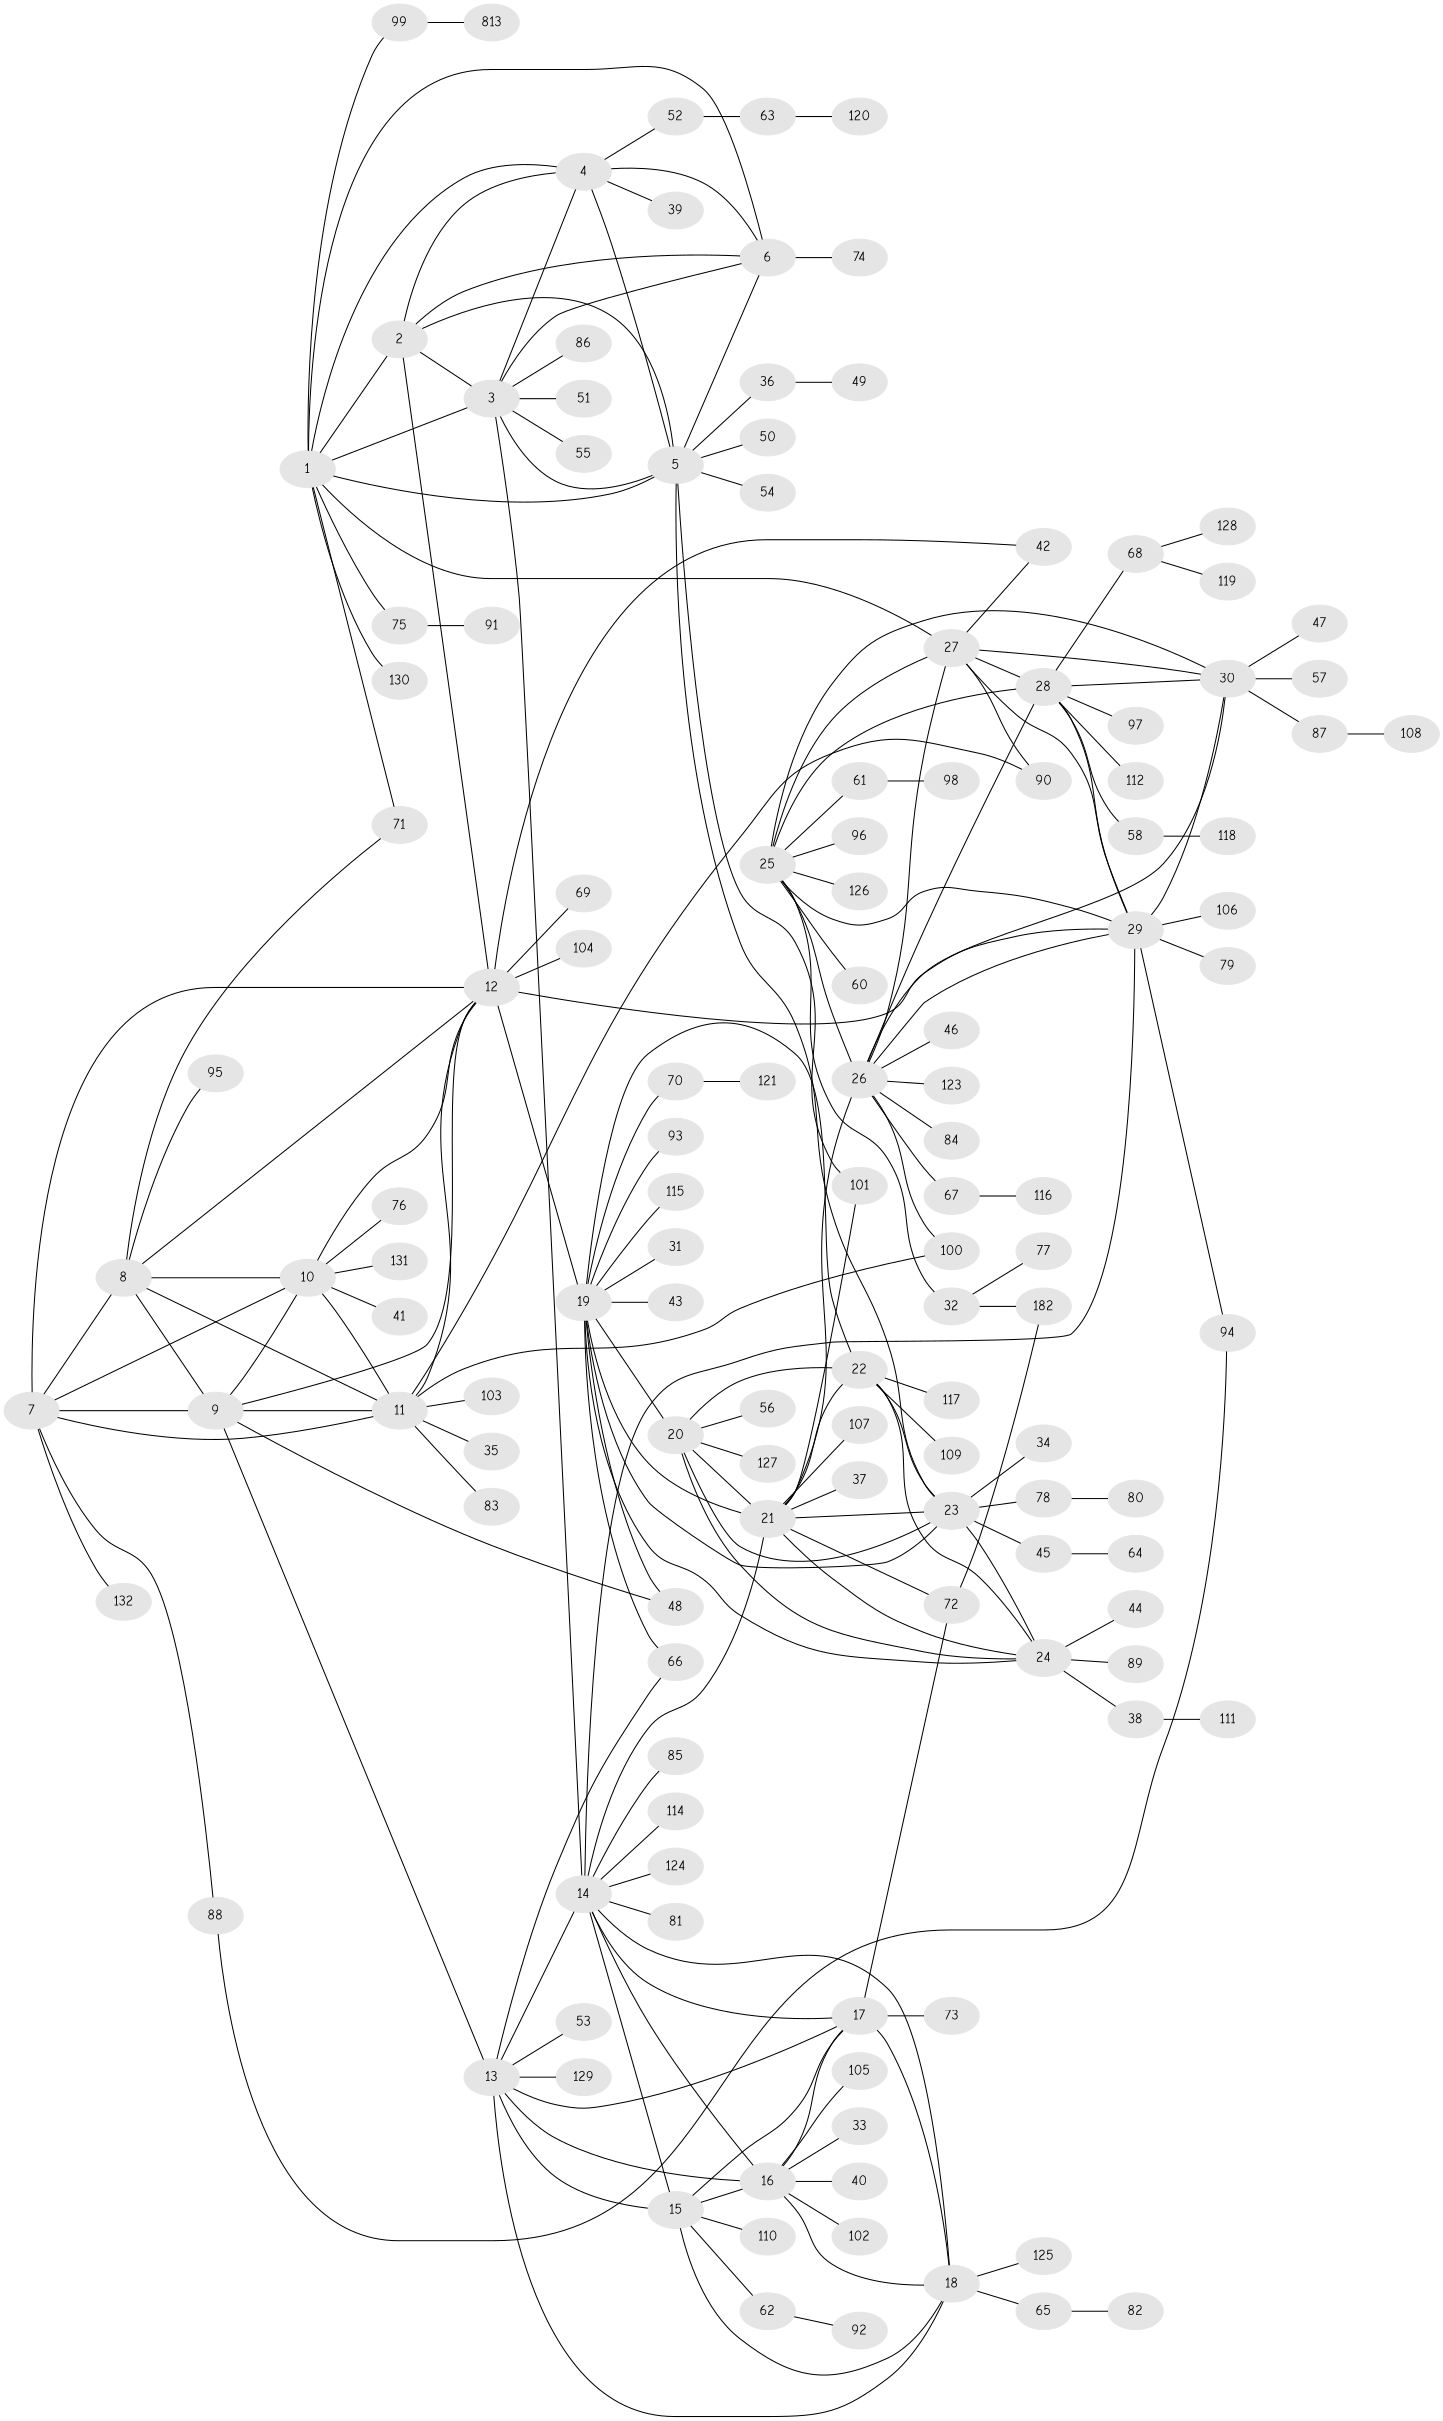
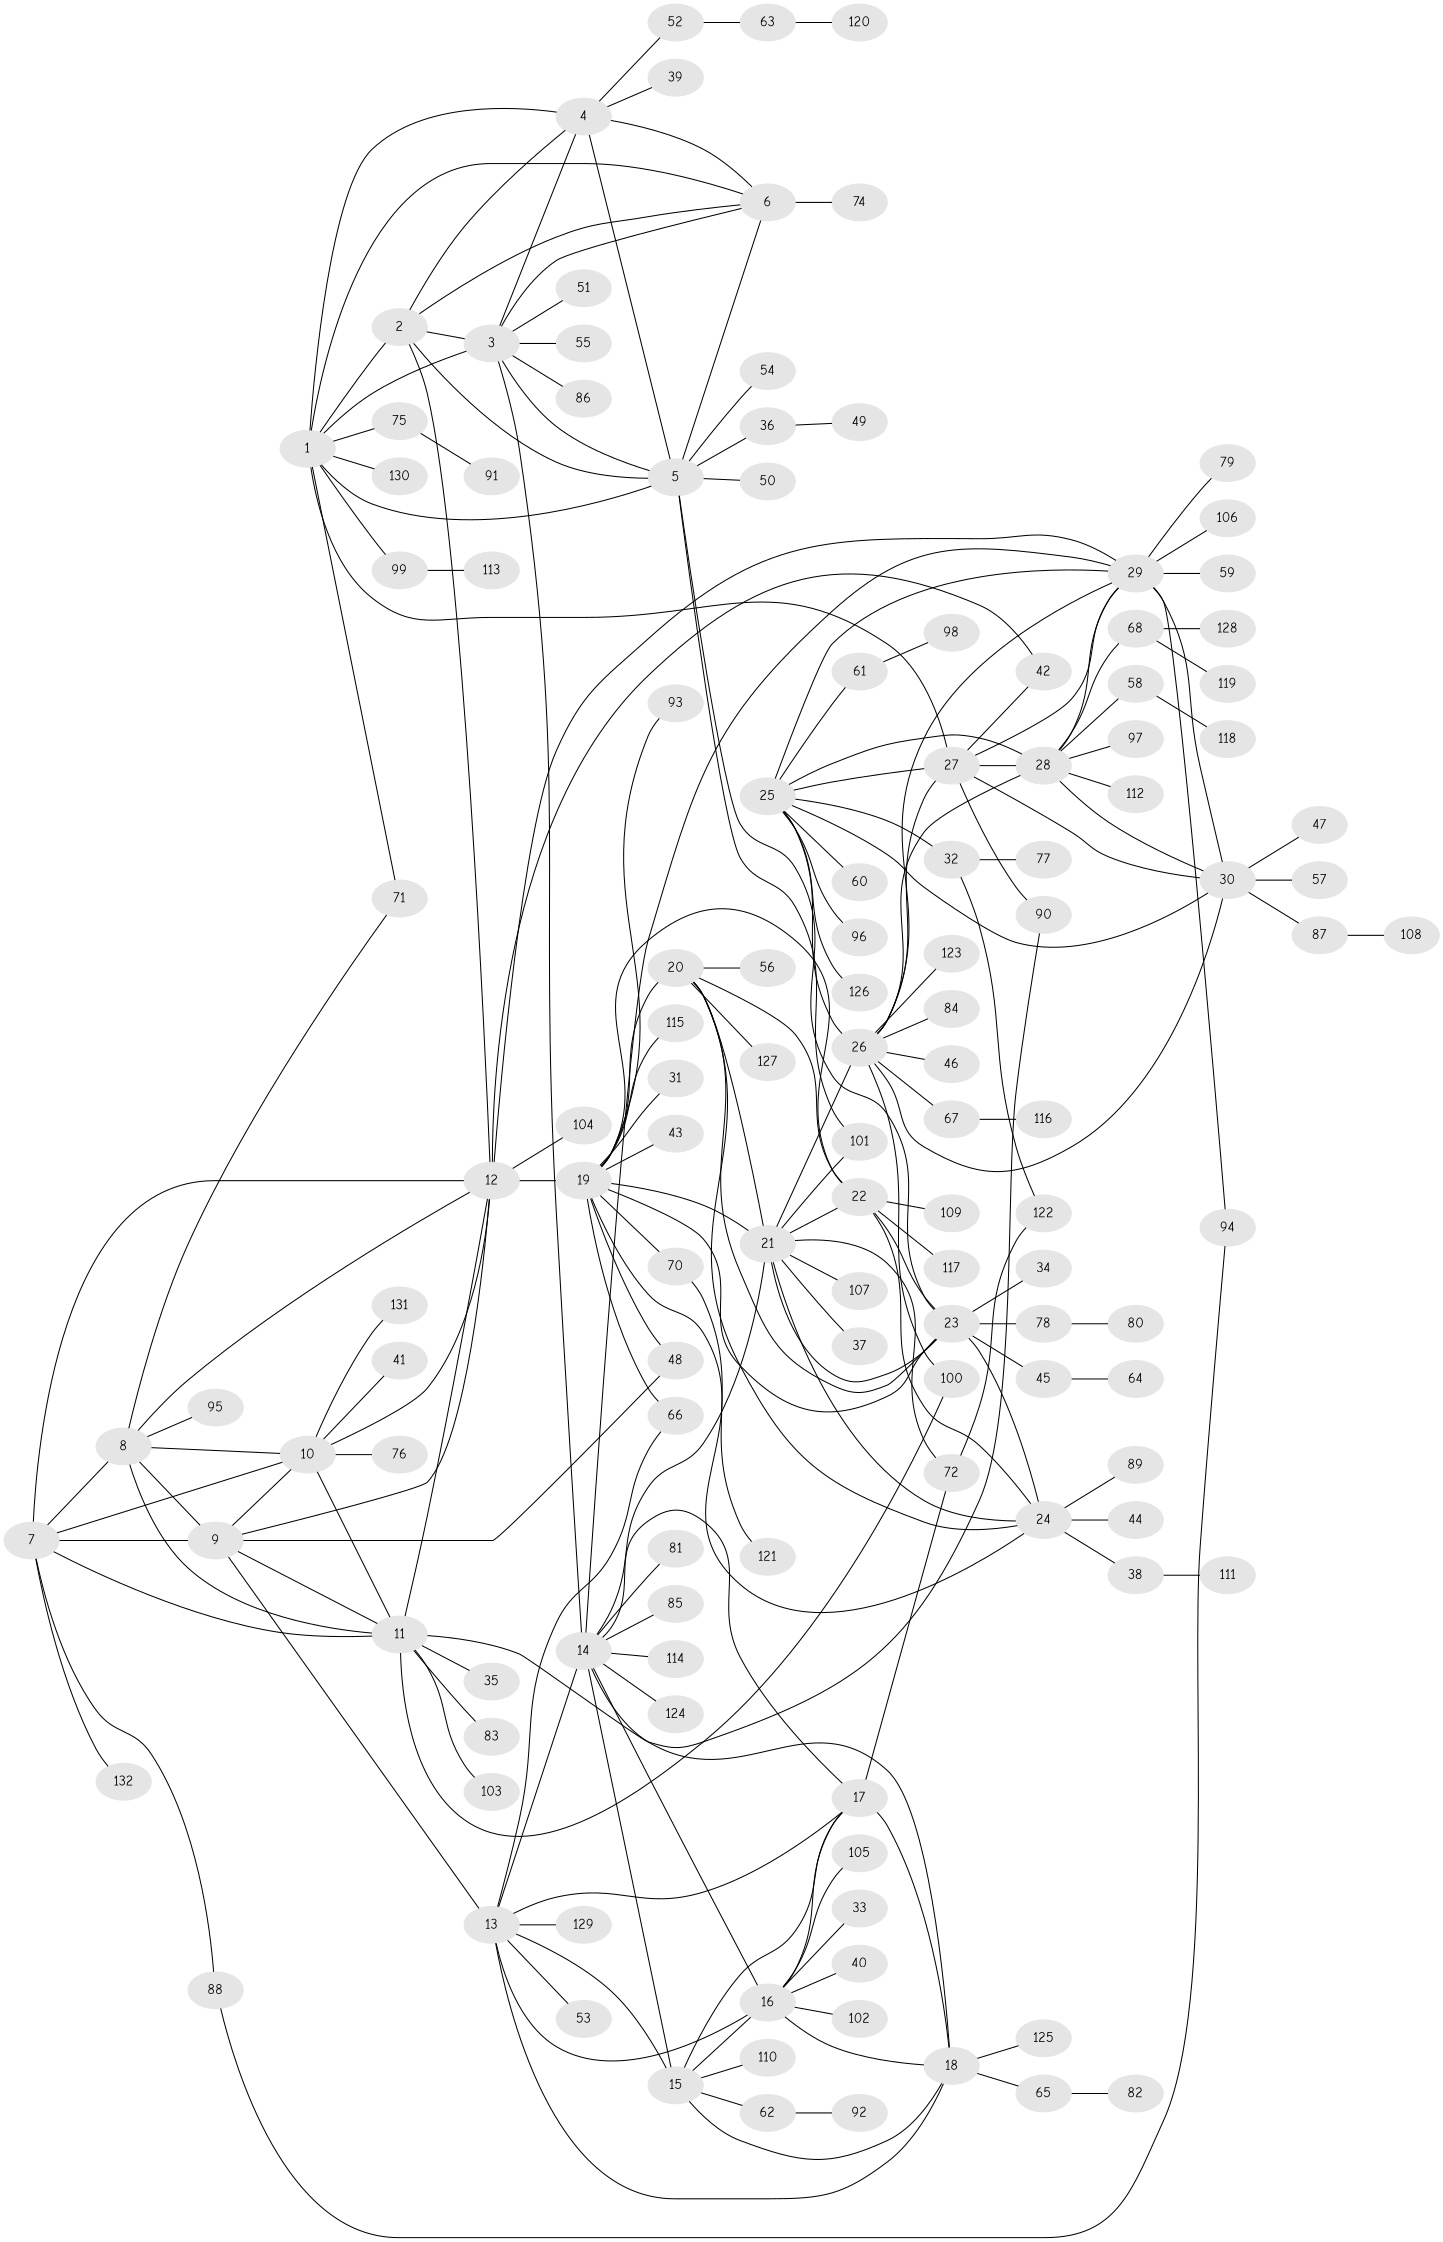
node "813": label "813" -> "113"
node "59": added
node "69": removed
node "182": label "182" -> "122"
node "73": removed
